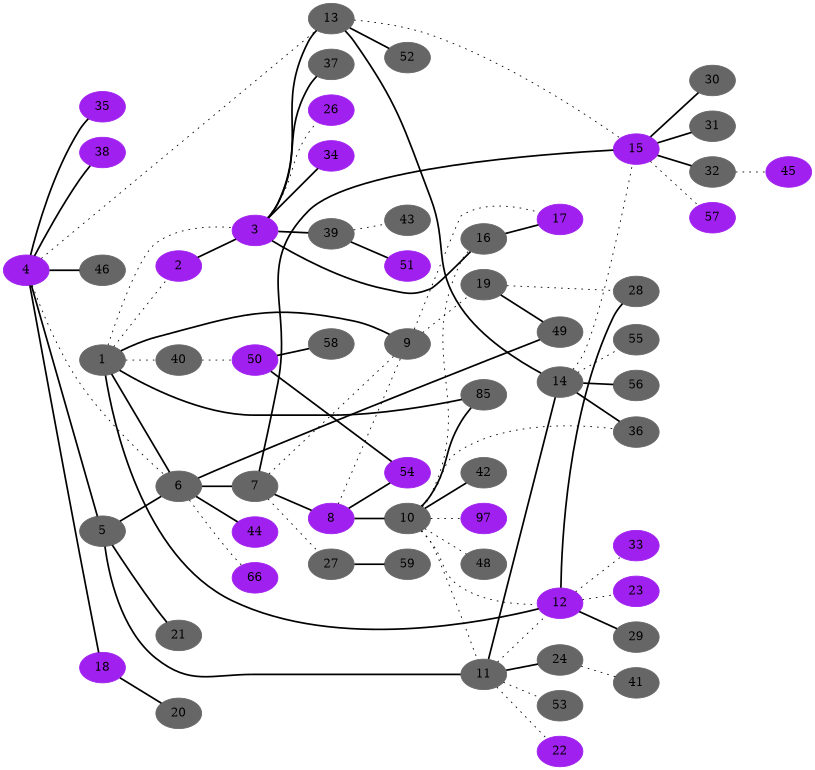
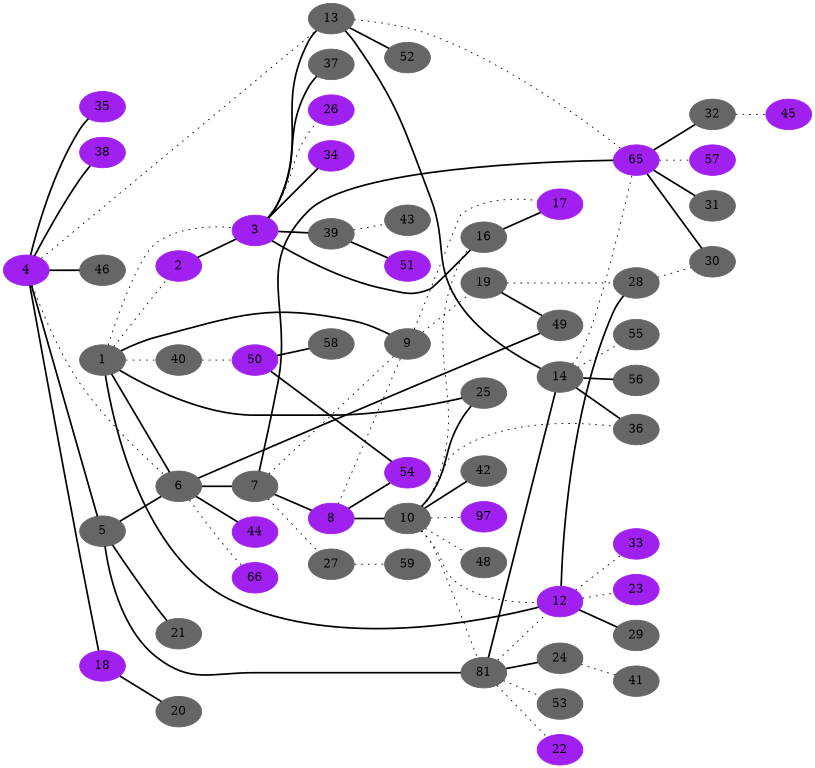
node "15": label "15" -> "65"
edge "30" -- "28": added
node "85": label "85" -> "25"
edge "27" -- "59": style bold -> dotted
node "11": label "11" -> "81"
